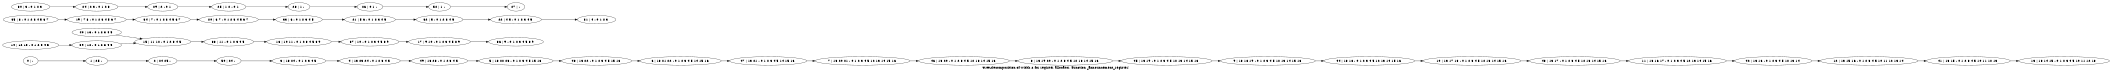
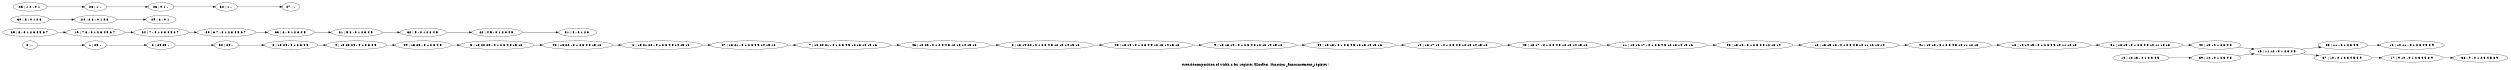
edge "29 | 2 : 0 1" -> "25 | 1 2 : 0 1": removed
edge "16 | 10 11 : 0 1 2 3 4 5 8 9" -> "37 | 10 : 0 1 2 3 4 5 8 9": now "15 | 11 12 : 0 1 2 3 4 5" -> "37 | 10 : 0 1 2 3 4 5 8 9"
node "51 | 13 15 : 0 1 2 3 4 5 10 11 12 13": added
